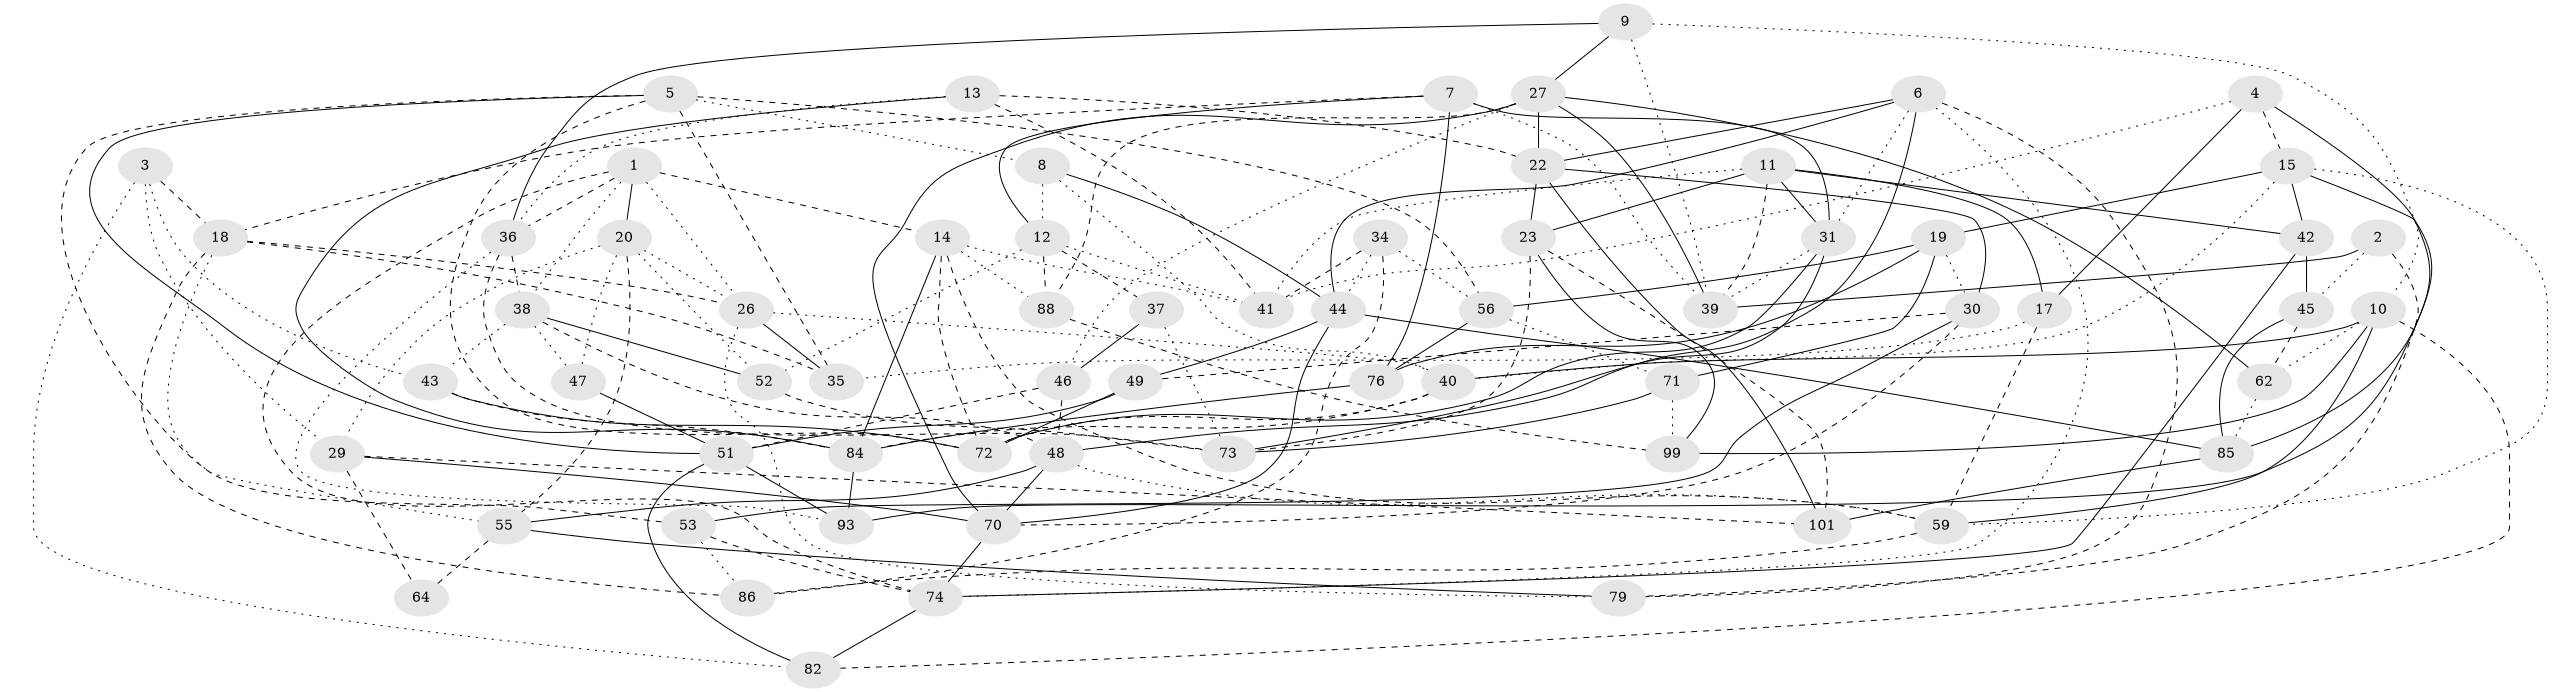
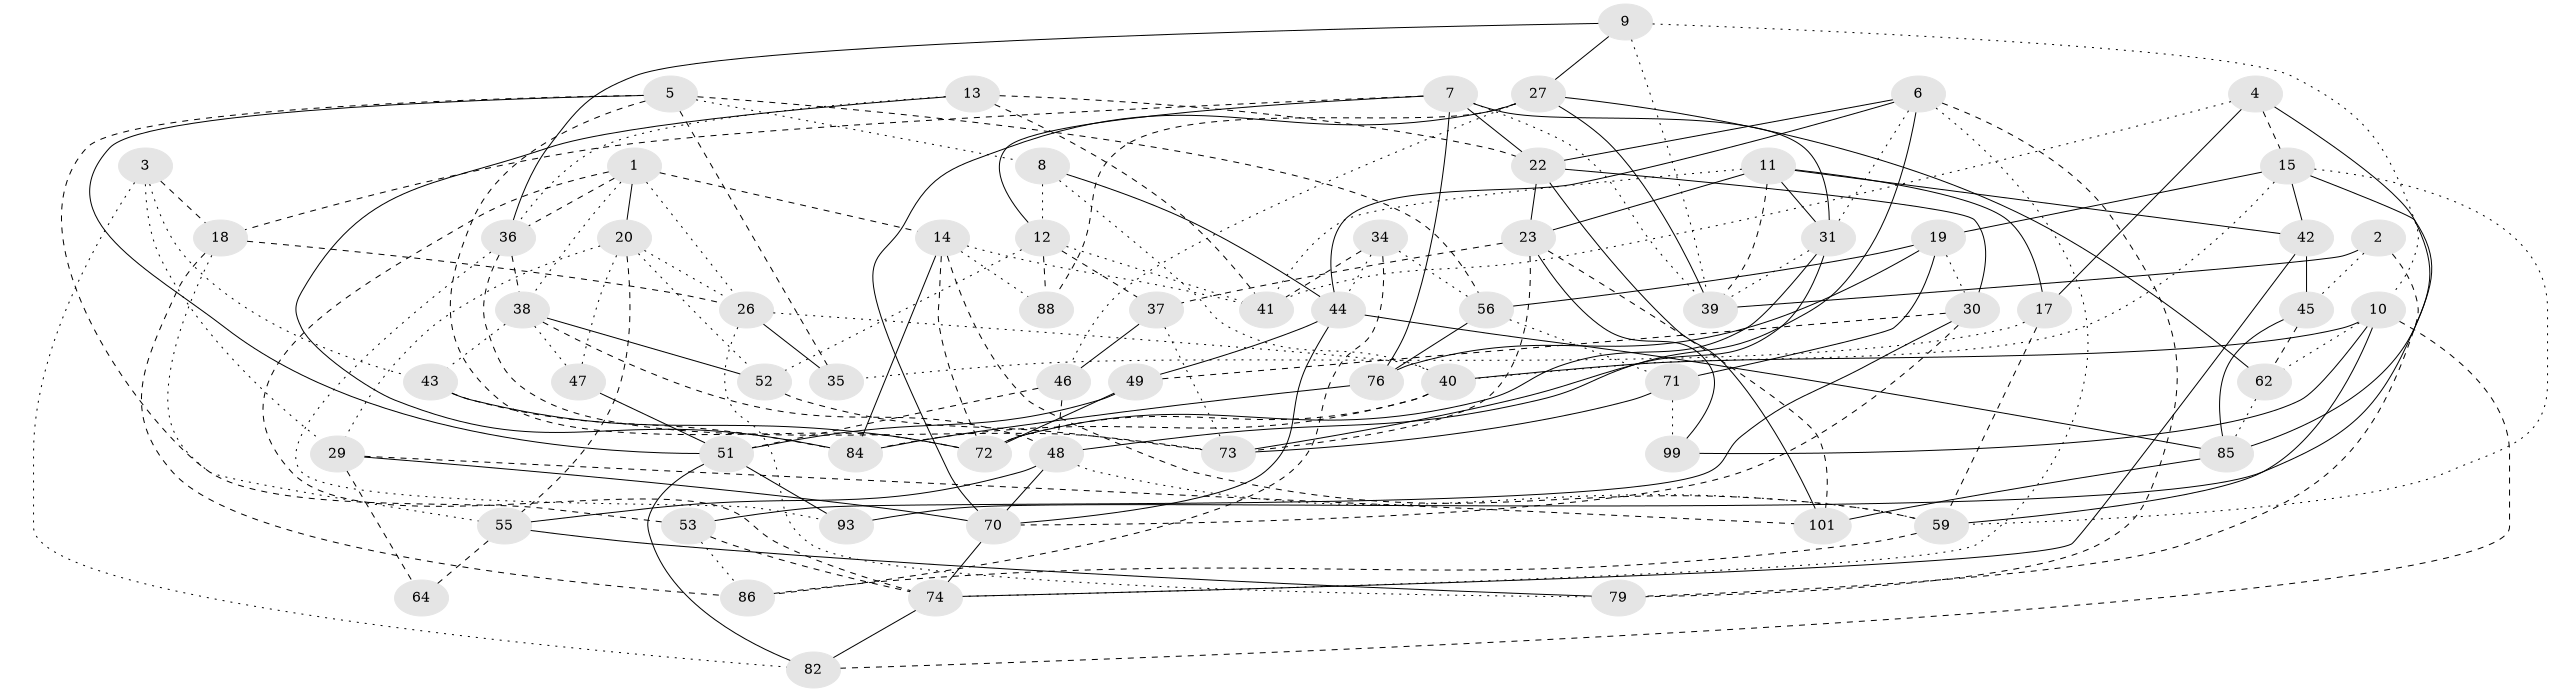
edge "27" -- "22": now "7" -- "22"
edge "23" -- "37": added
edge "18" -- "35": removed
edge "88" -- "99": removed
edge "84" -- "93": removed
